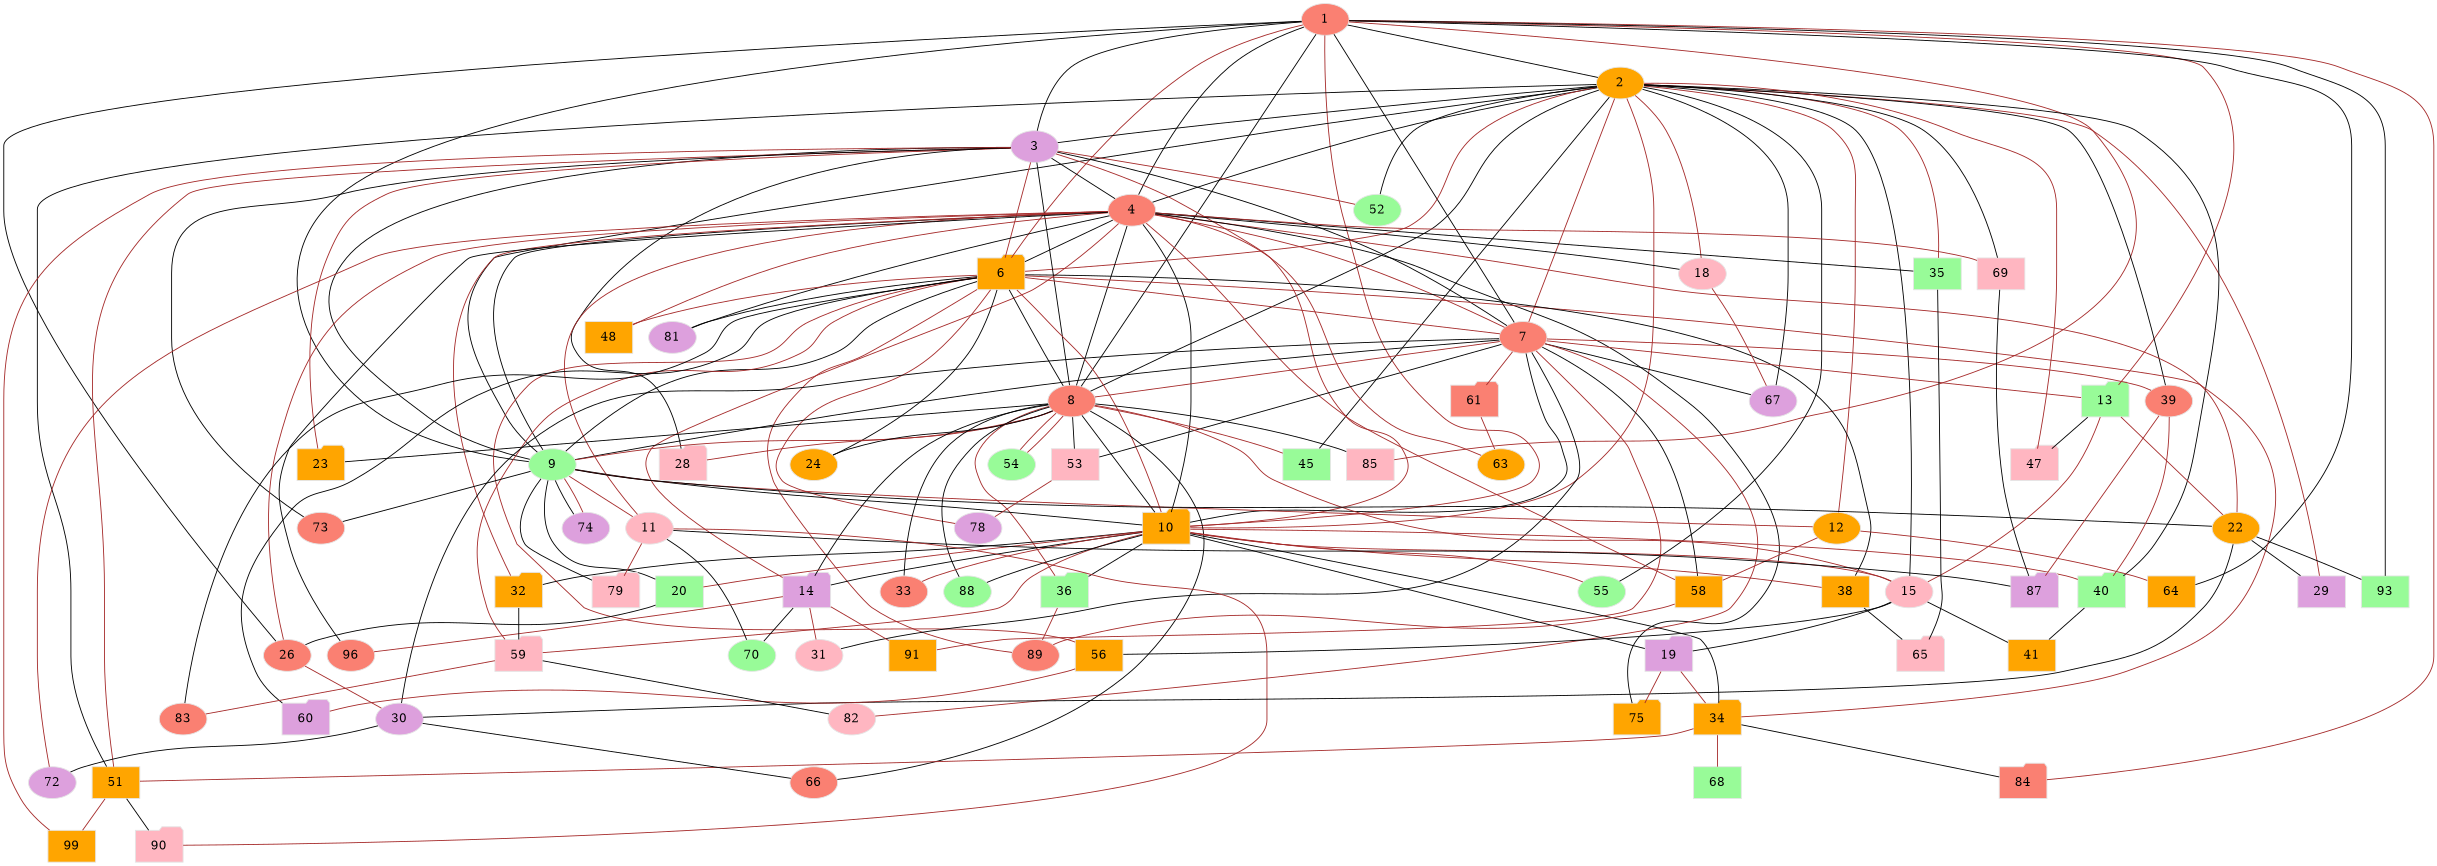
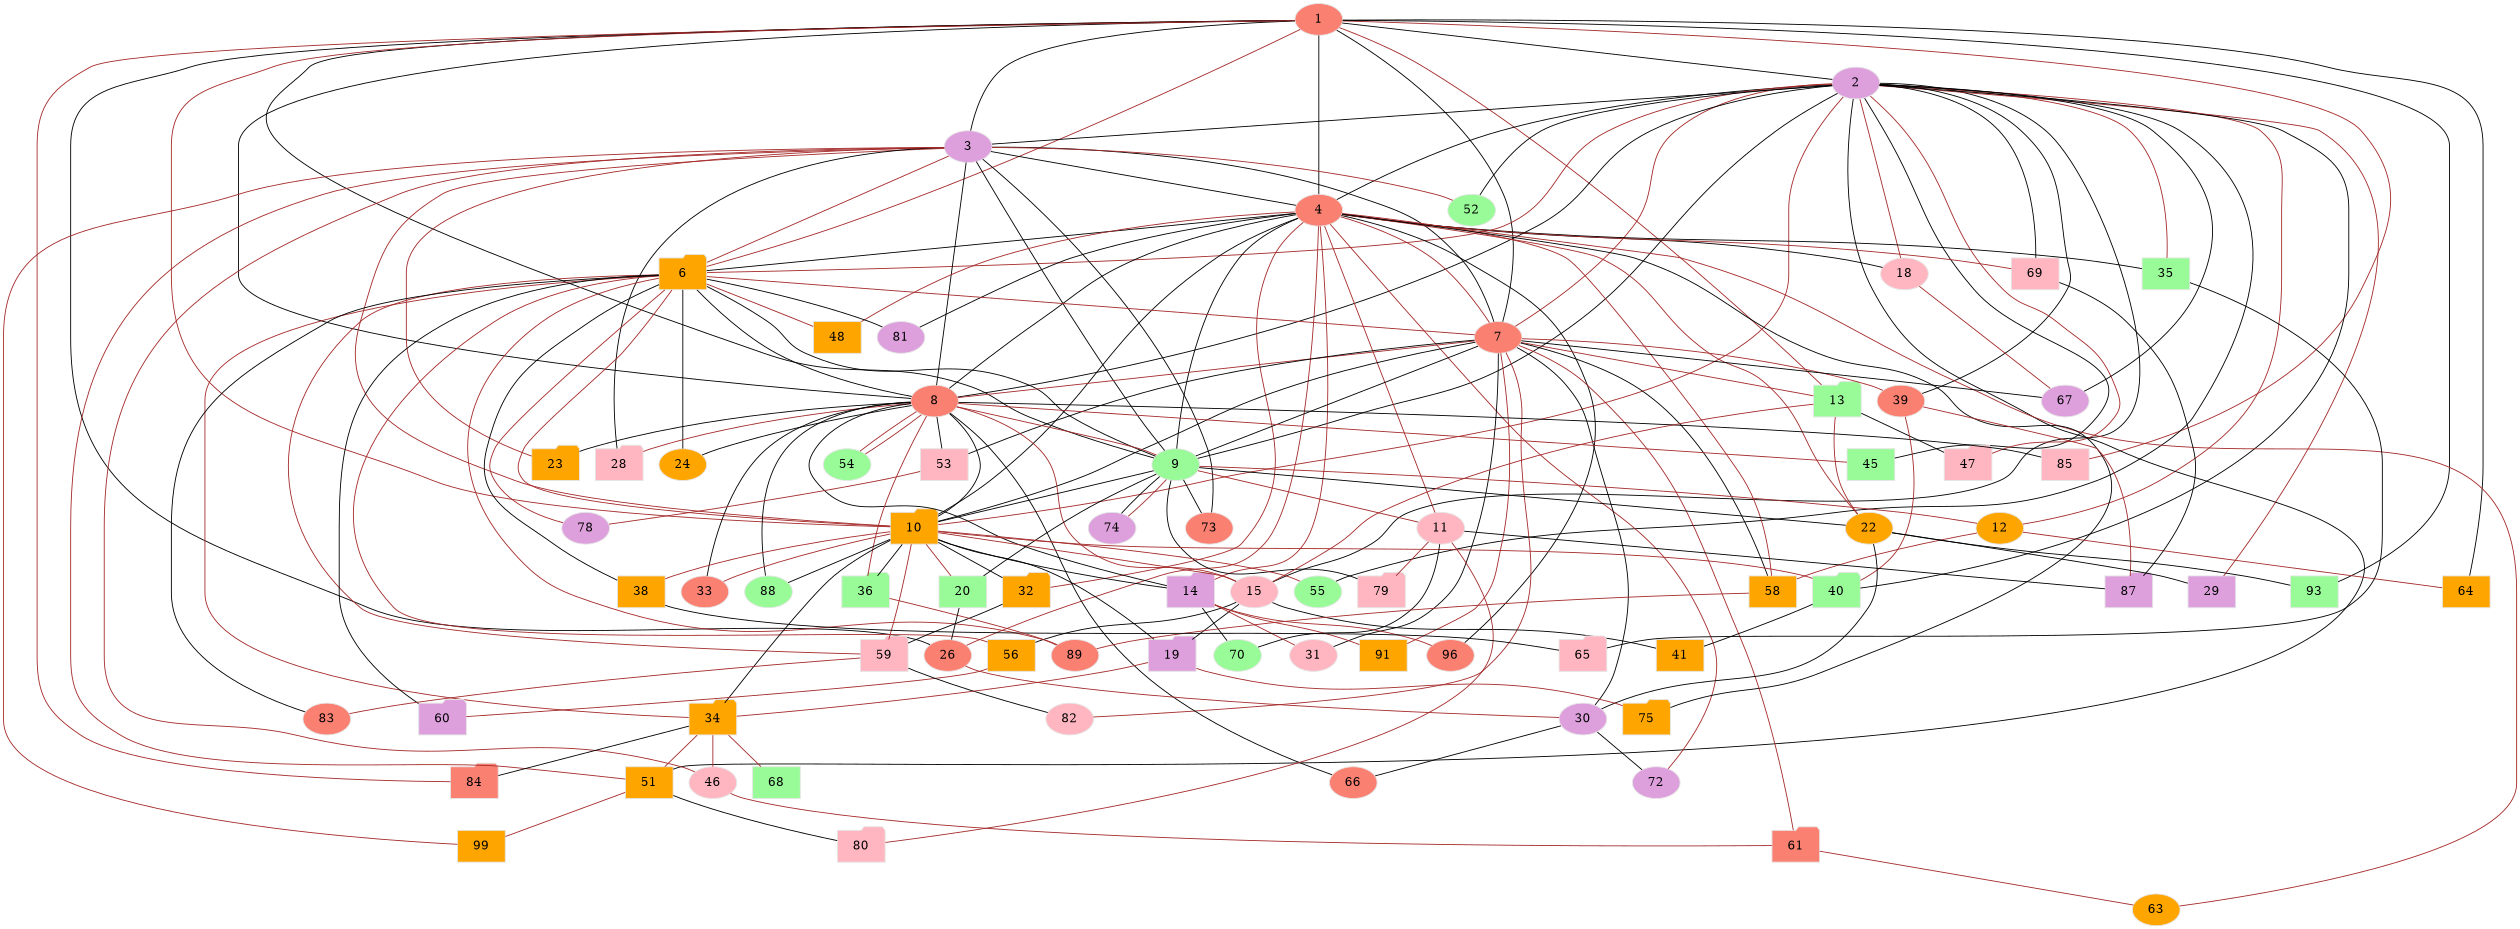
node "2": fillcolor orange -> plum
node "46": added
node "90": label "90" -> "80"
